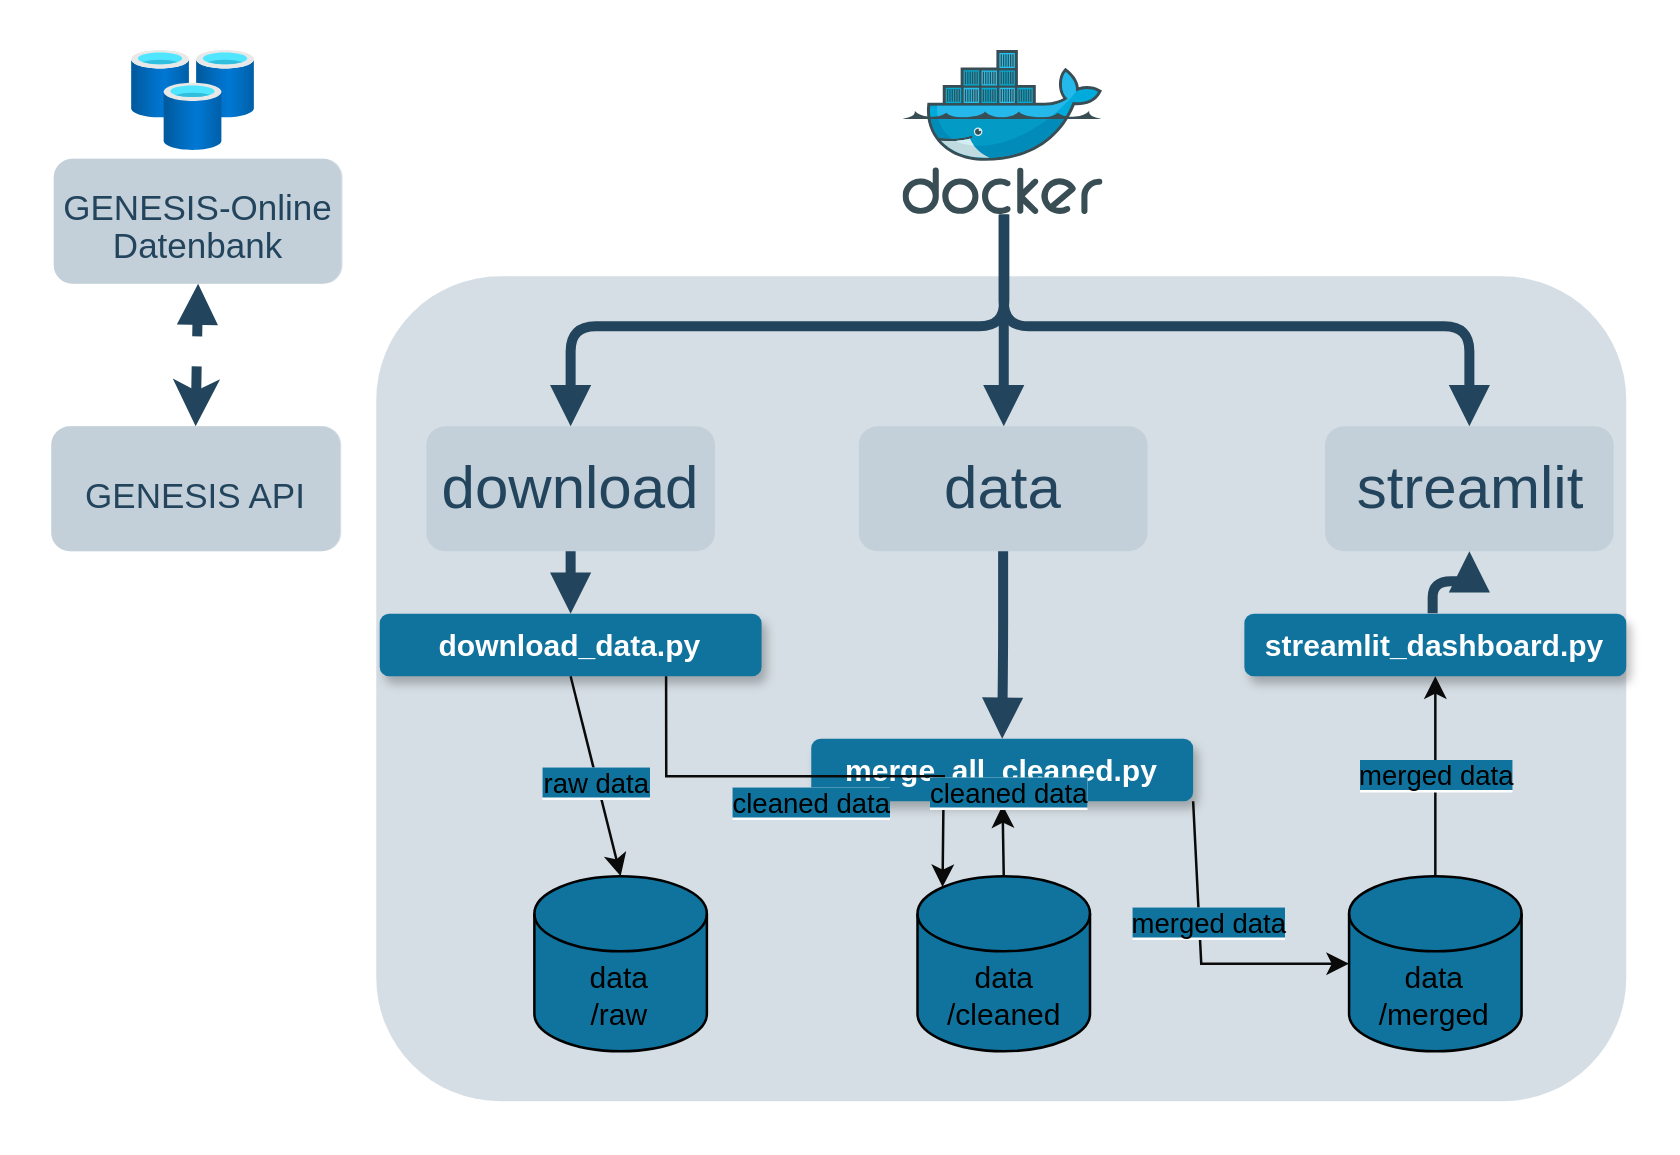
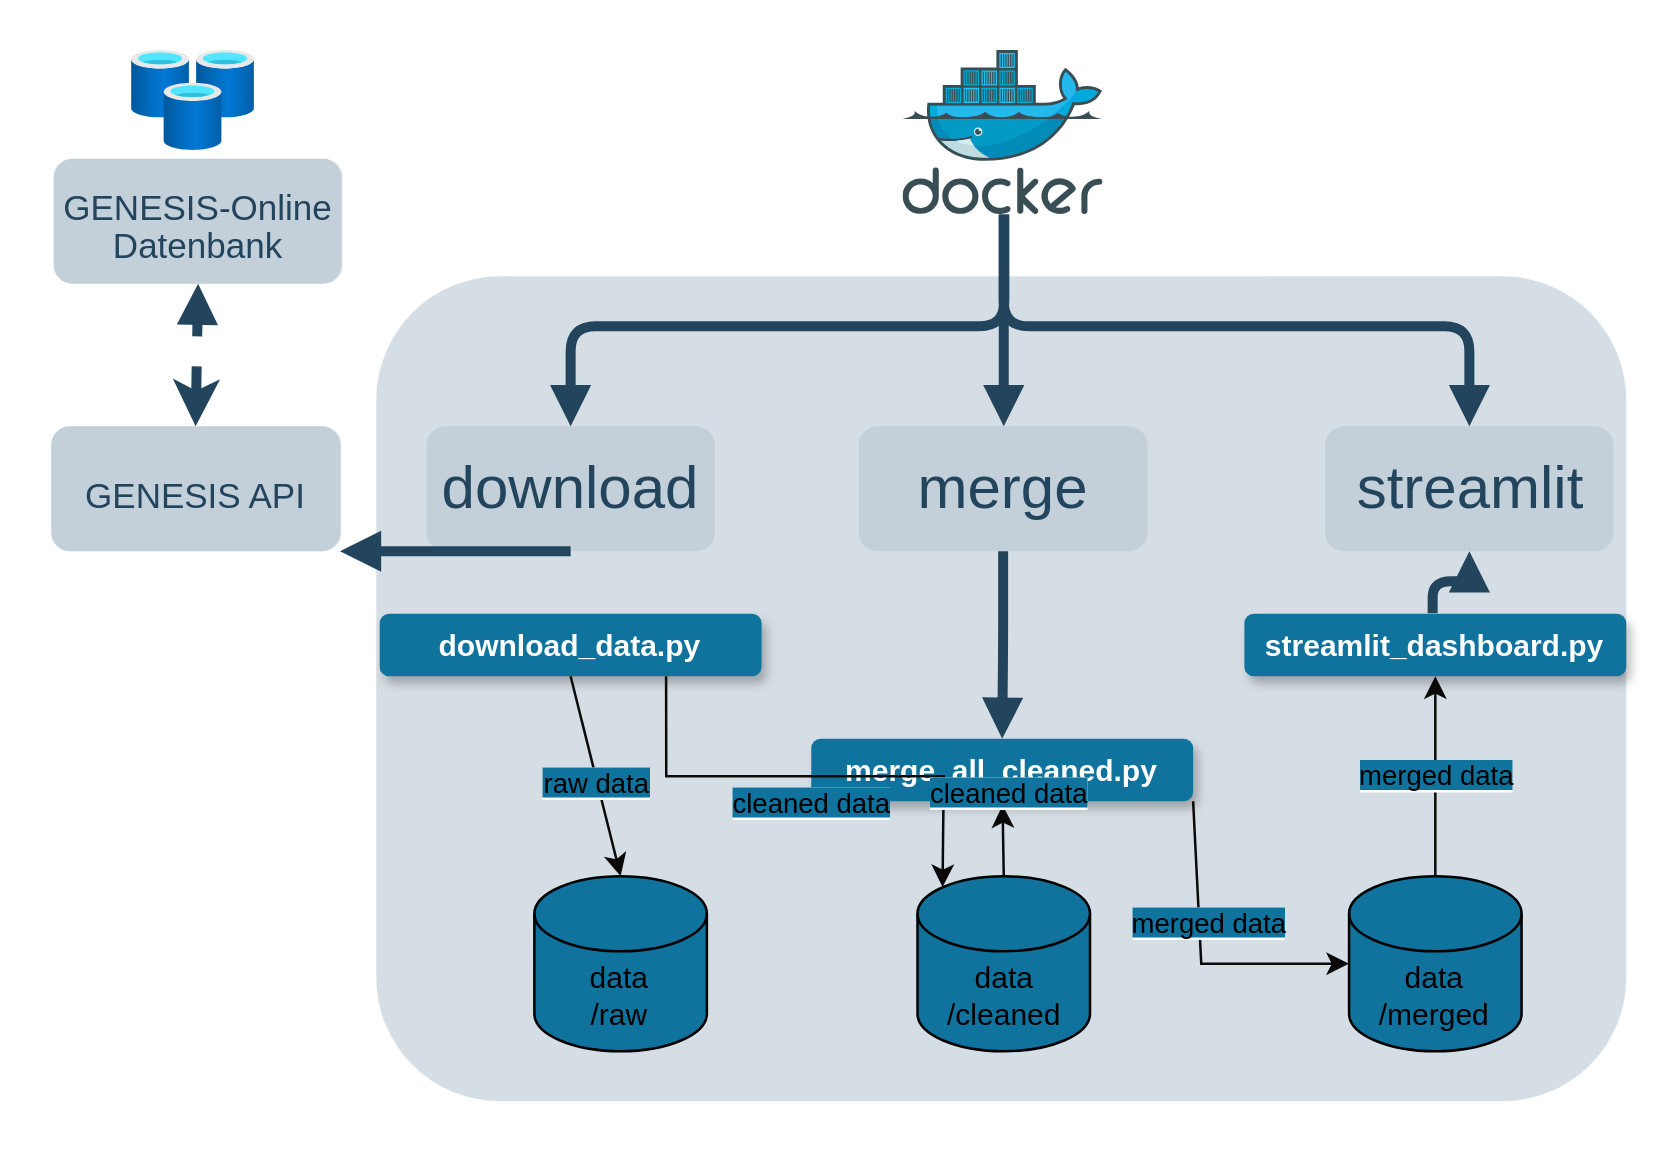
node "data": label "data" -> "merge"
edge "download" -> "download_data.py": now "download" -> "GENESIS API"
